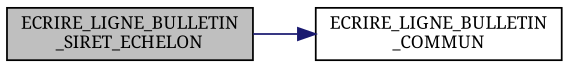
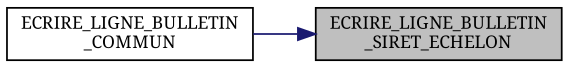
edge "ECRIRE_LIGNE_BULLETIN _SIRET_ECHELON" -> "ECRIRE_LIGNE_BULLETIN _COMMUN": reversed
